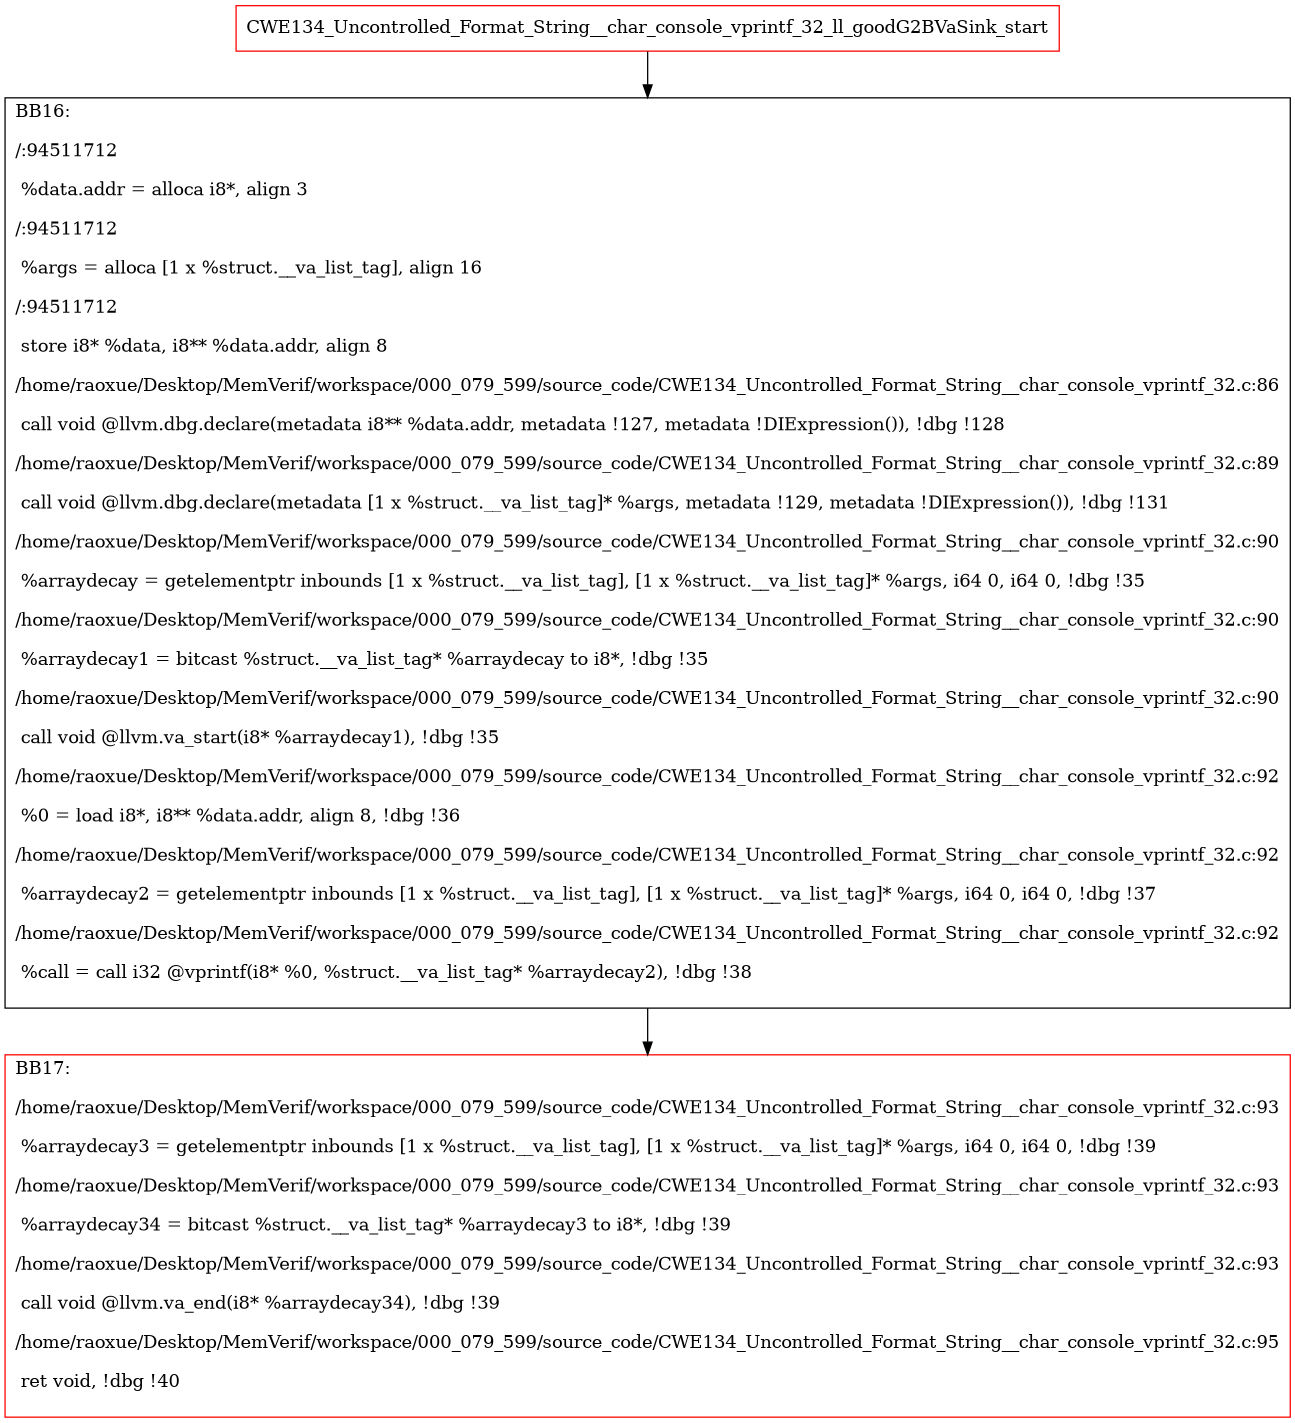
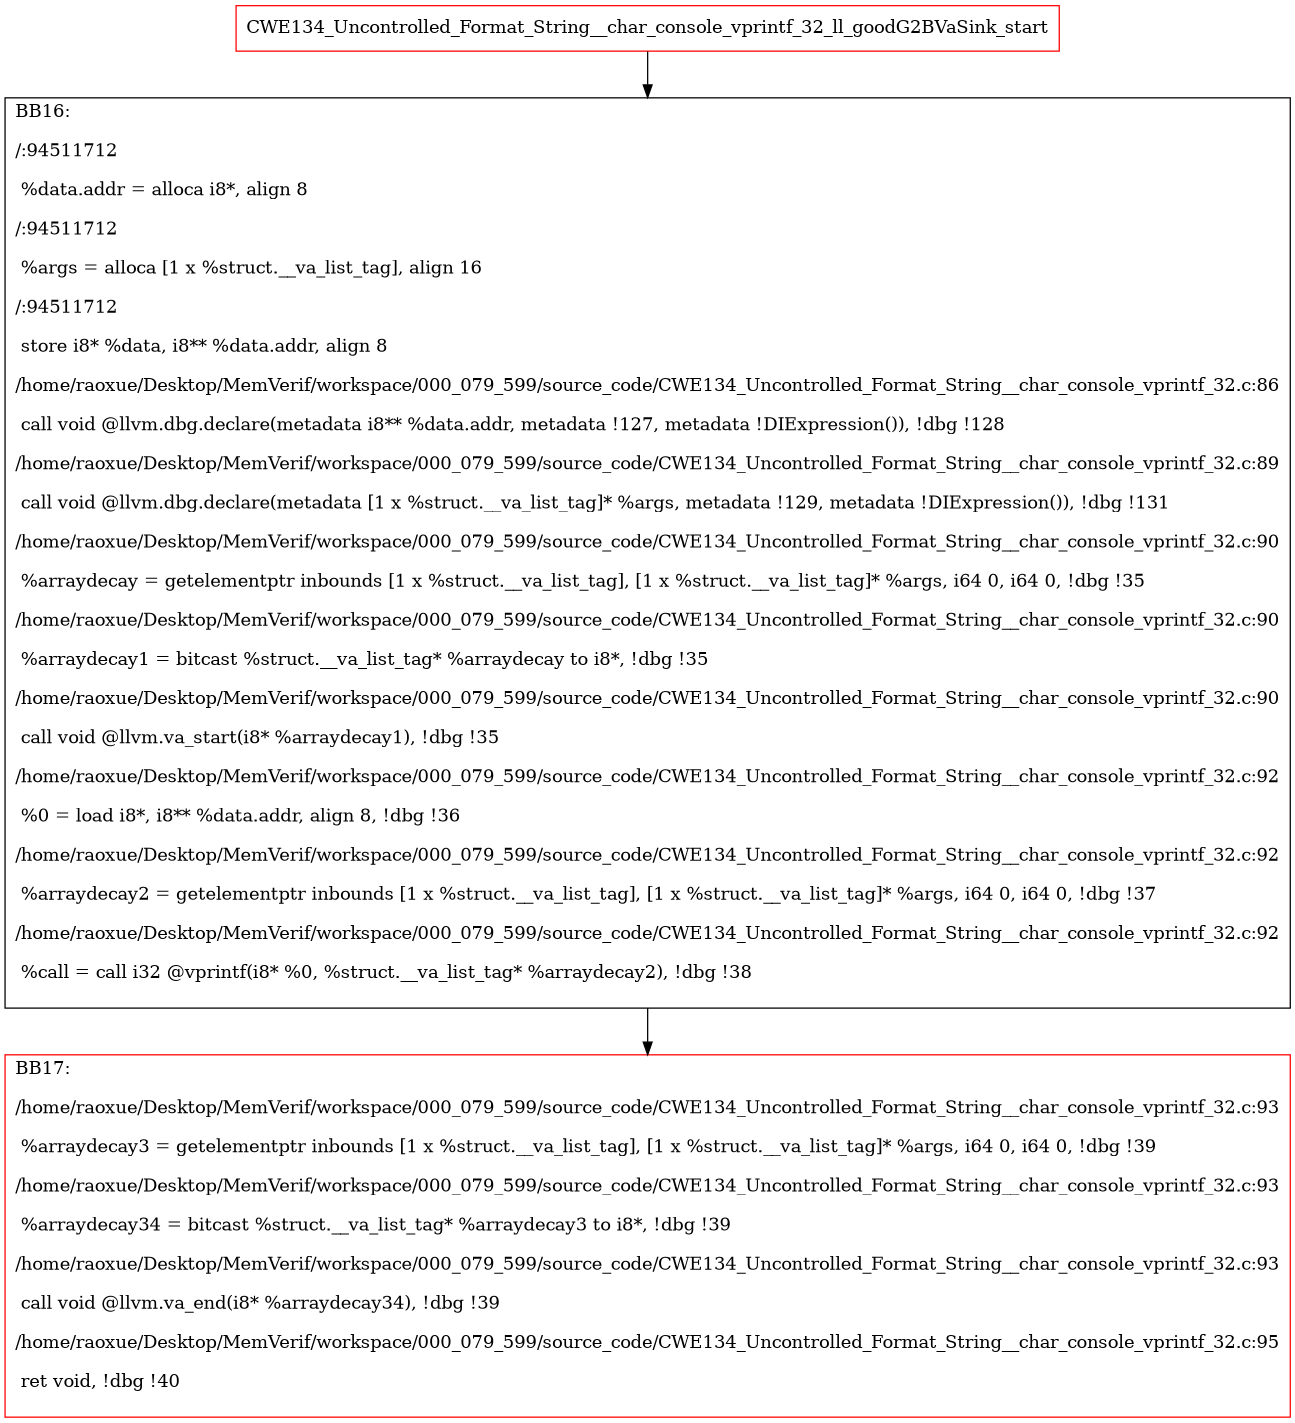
node "BB16:": text "%data.addr = alloca i8*, align 3" -> "%data.addr = alloca i8*, align 8"
